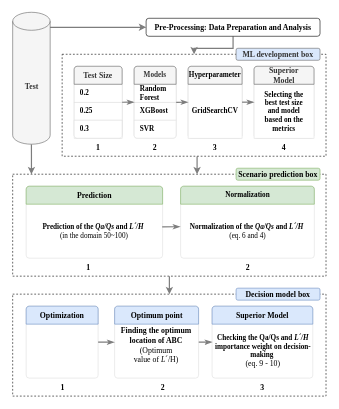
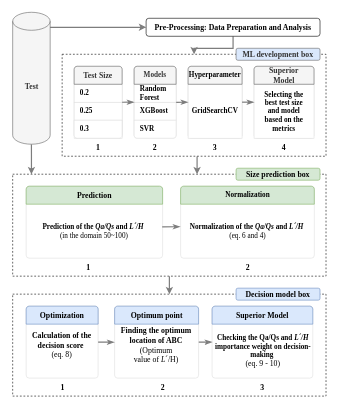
node "Scenario prediction box": label "Scenario prediction box" -> "Size prediction box"
node "Calculation of the decision score (eq. 8)": added
